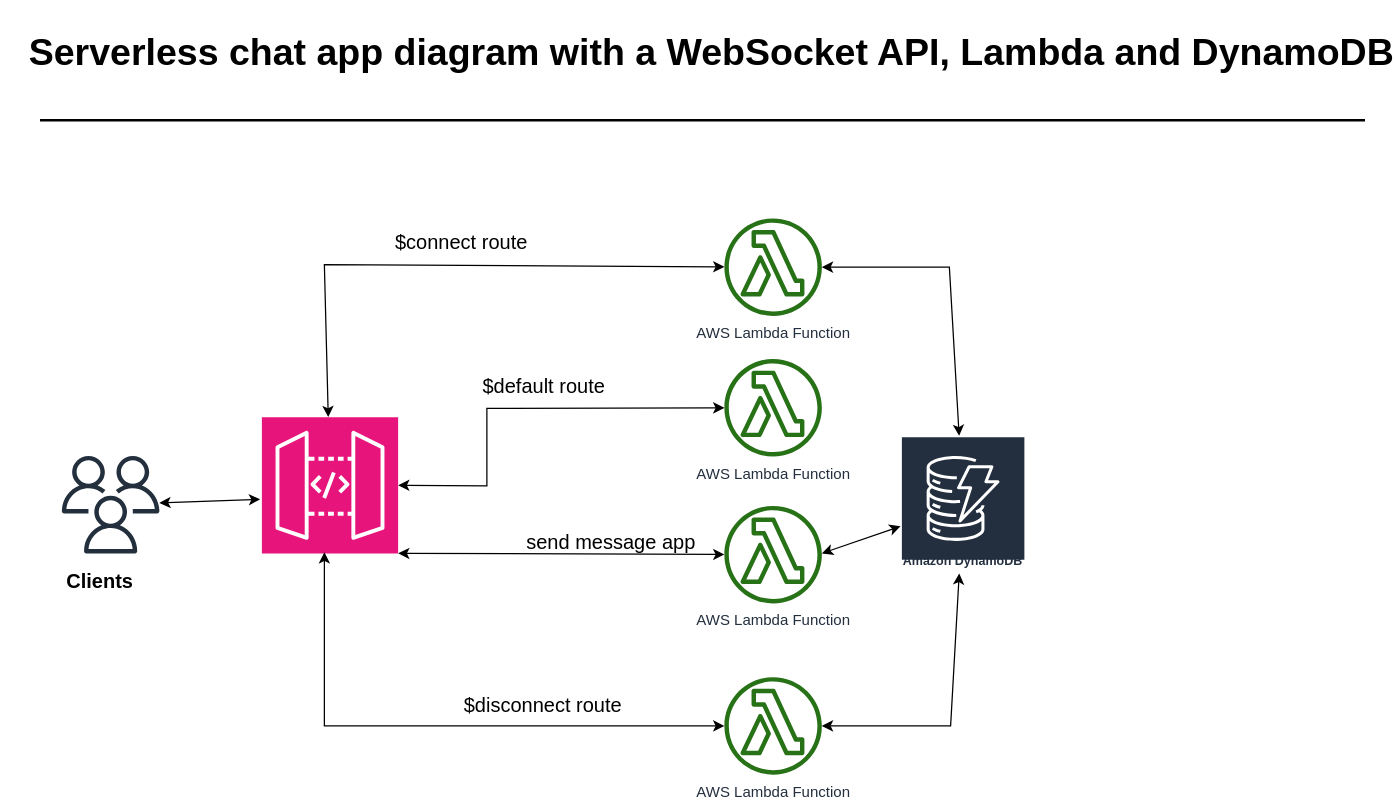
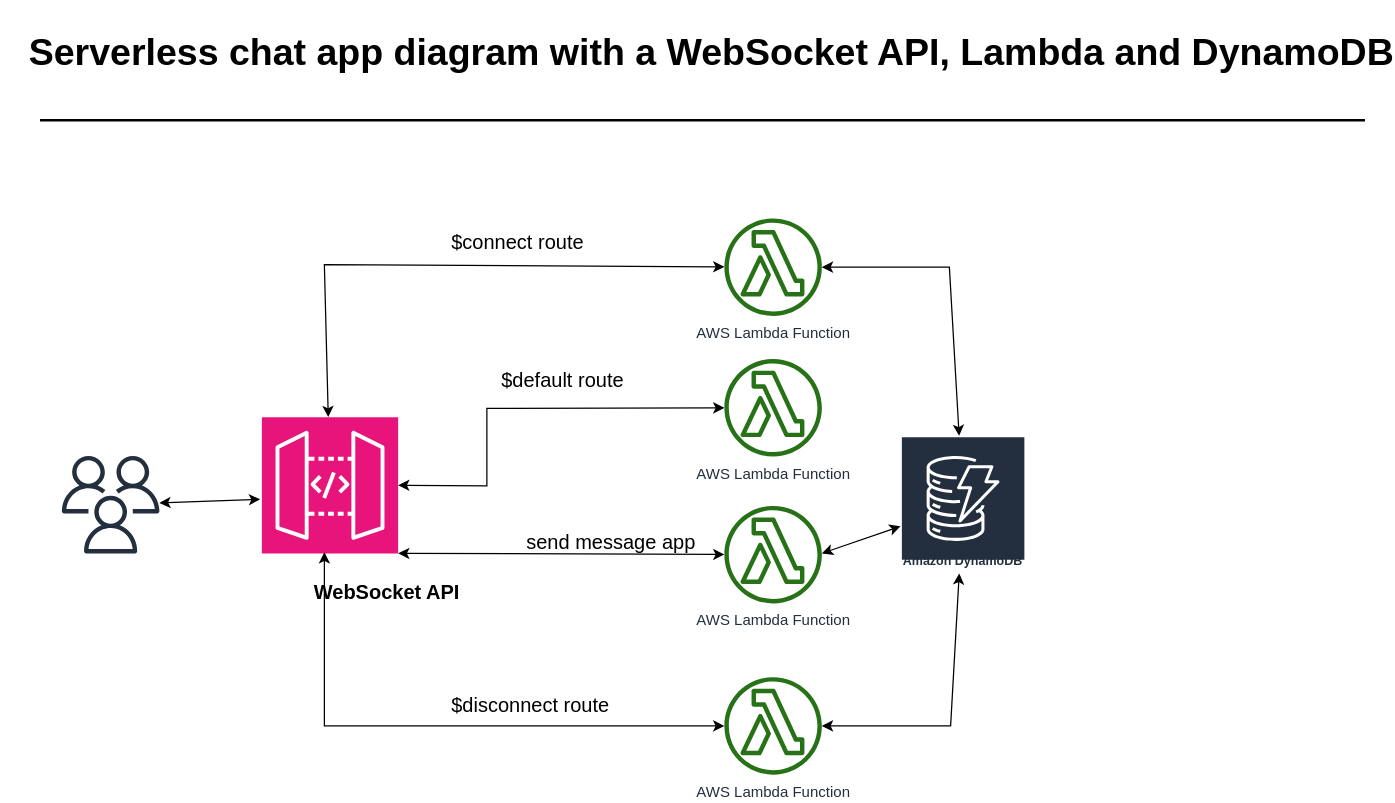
node "$connect route": moved (474, 246) -> (531, 246)
node "$default route": moved (556, 389) -> (574, 383)
node "Clients": removed
node "WebSocket API": added
node "$disconnect route": moved (556, 708) -> (543, 708)
